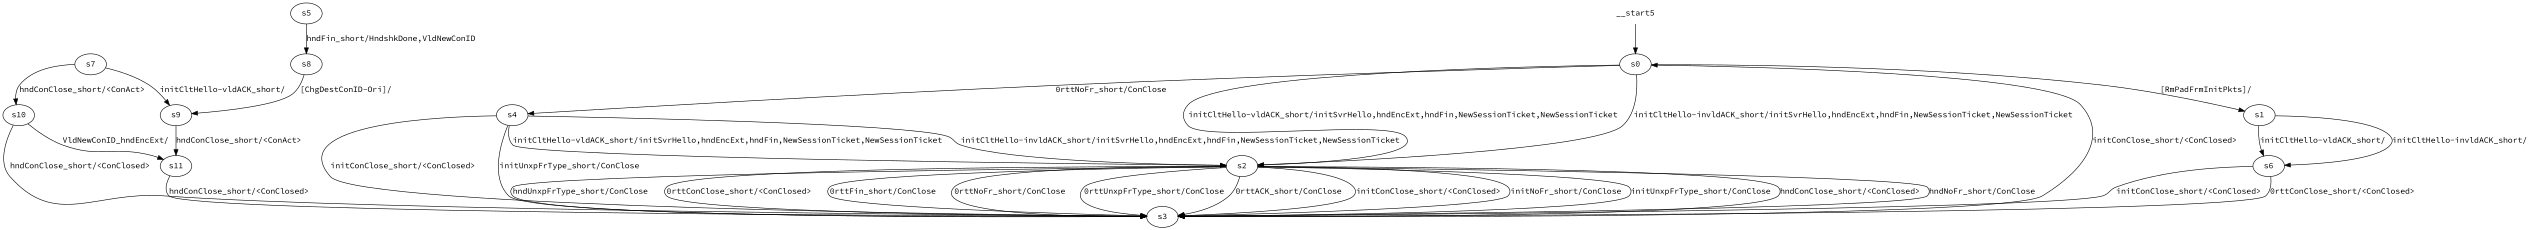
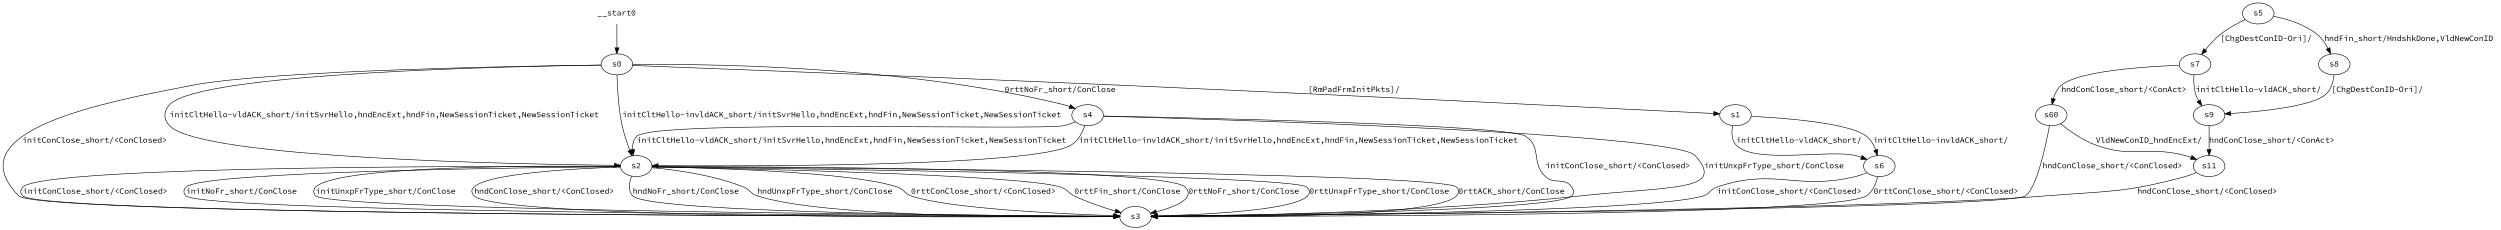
node "__start5": label "__start5" -> "__start0"
edge "s5" -> "s7": added, label "[ChgDestConID-Ori]/"
node "s10": label "s10" -> "s60"
edge "s3" -> "s0": reversed
